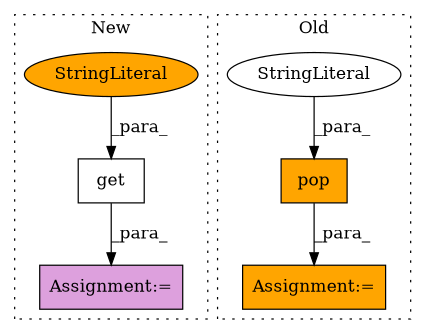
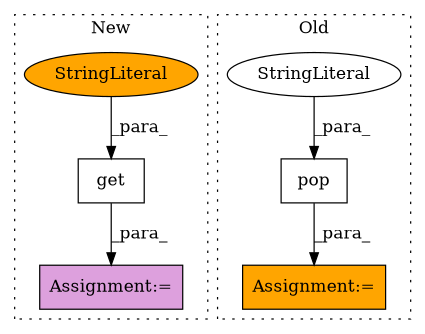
node "pop": fillcolor orange -> white
